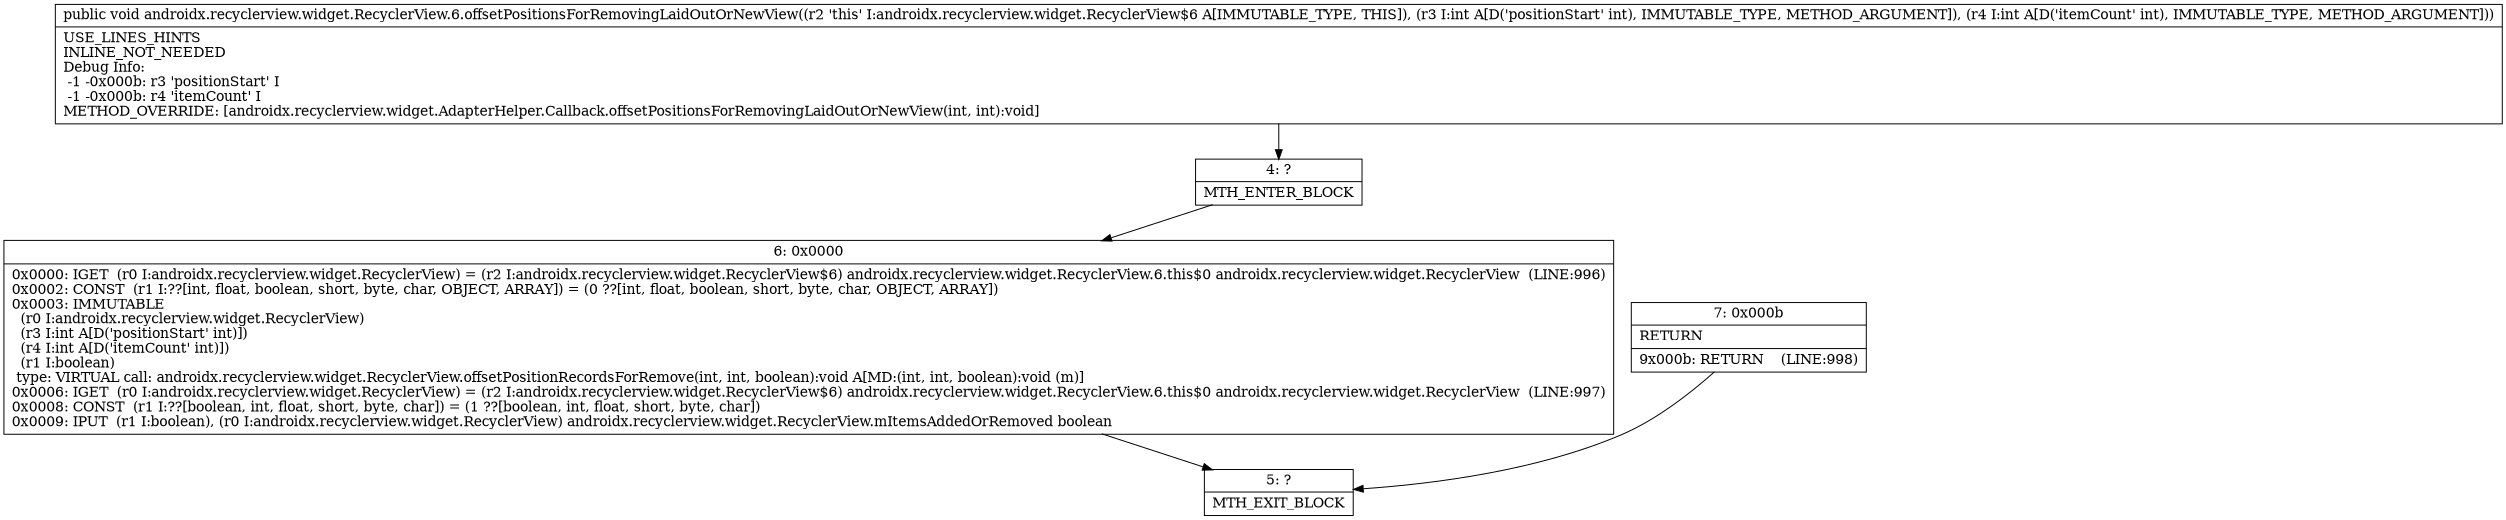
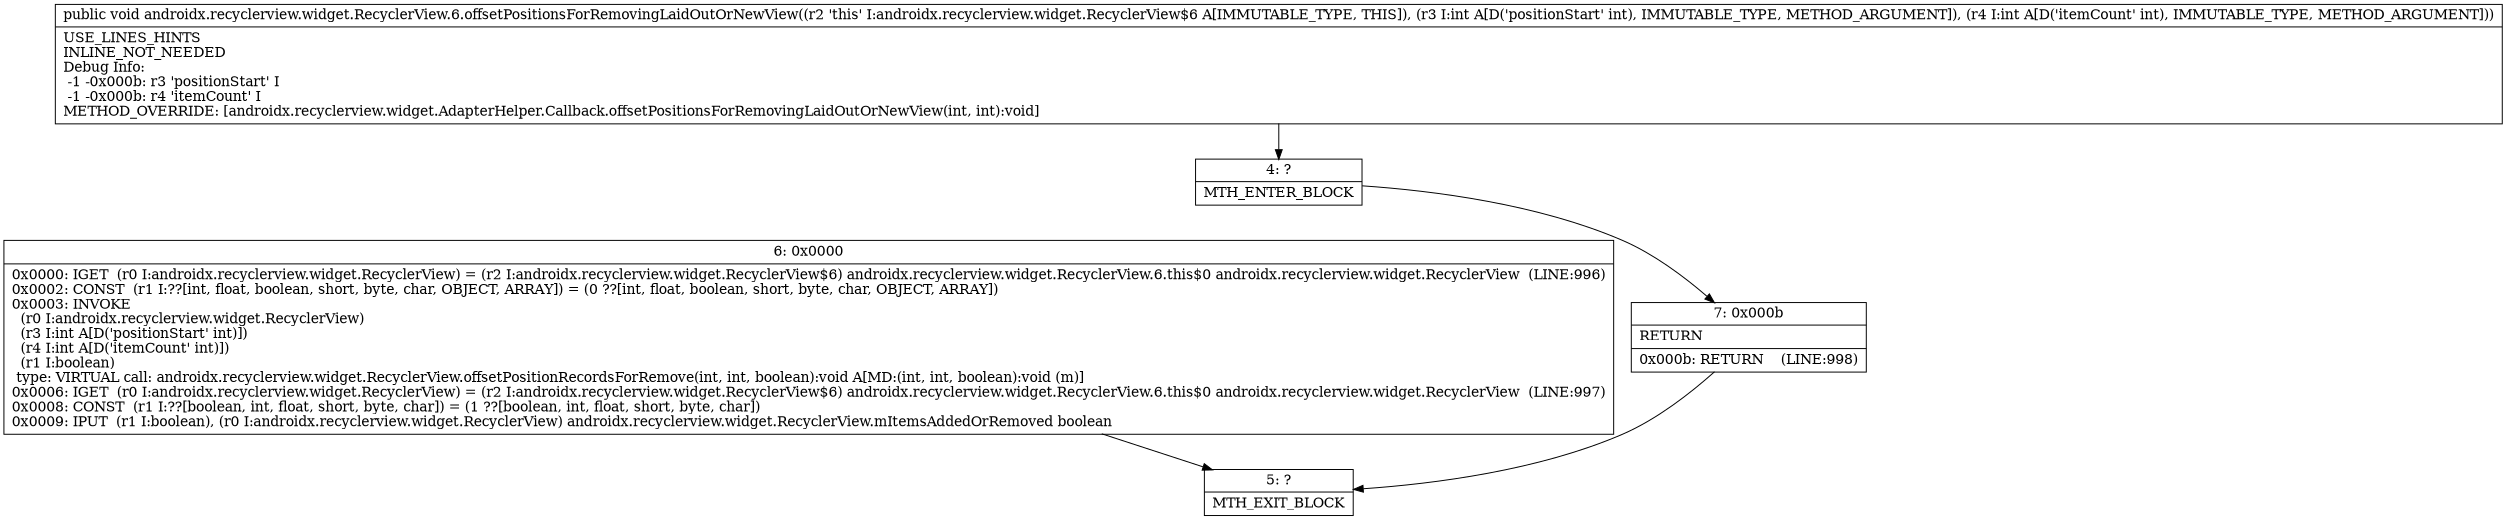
edge "4: ?" -> "6: 0x0000": now "4: ?" -> "7: 0x000b"
node "6: 0x0000": text "0x0003: IMMUTABLE" -> "0x0003: INVOKE"
node "7: 0x000b": text "9x000b: RETURN    (LINE:998)" -> "0x000b: RETURN    (LINE:998)"
